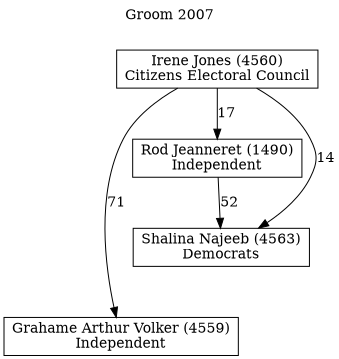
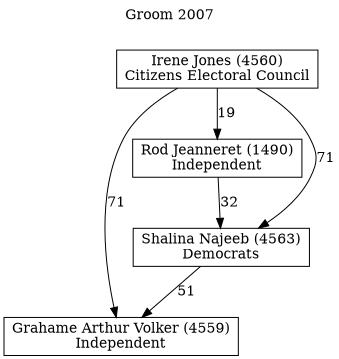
edge "Irene Jones (4560) Citizens Electoral Council" -> "Rod Jeanneret (1490) Independent": label "17" -> "19"
edge "Irene Jones (4560) Citizens Electoral Council" -> "Shalina Najeeb (4563) Democrats": label "14" -> "71"
edge "Rod Jeanneret (1490) Independent" -> "Shalina Najeeb (4563) Democrats": label "52" -> "32"
edge "Shalina Najeeb (4563) Democrats" -> "Grahame Arthur Volker (4559) Independent": added, label "51"
